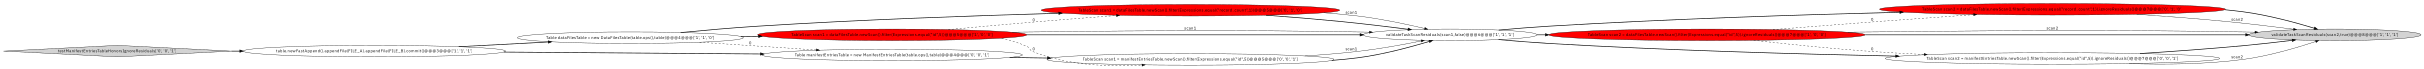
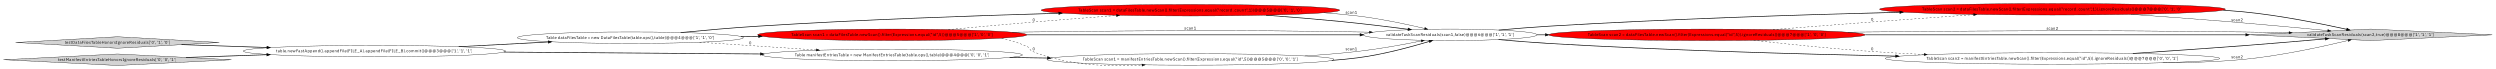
node "validateTaskScanResiduals(scan2,true)@@@8@@@['1', '1', '1']": shape ellipse -> diamond
node "testDataFilesTableHonorsIgnoreResiduals['0', '1', '0']": added
